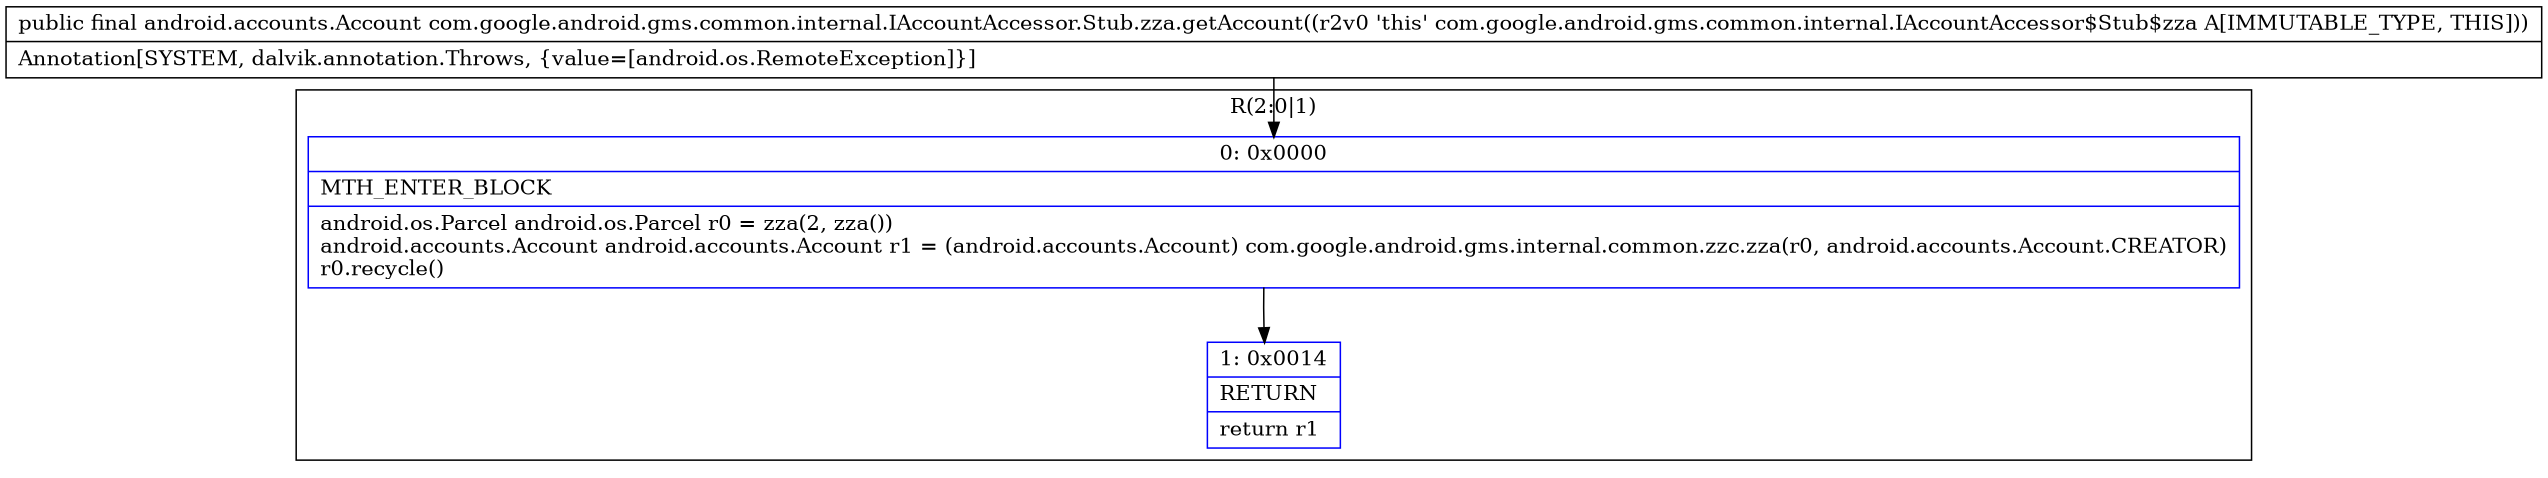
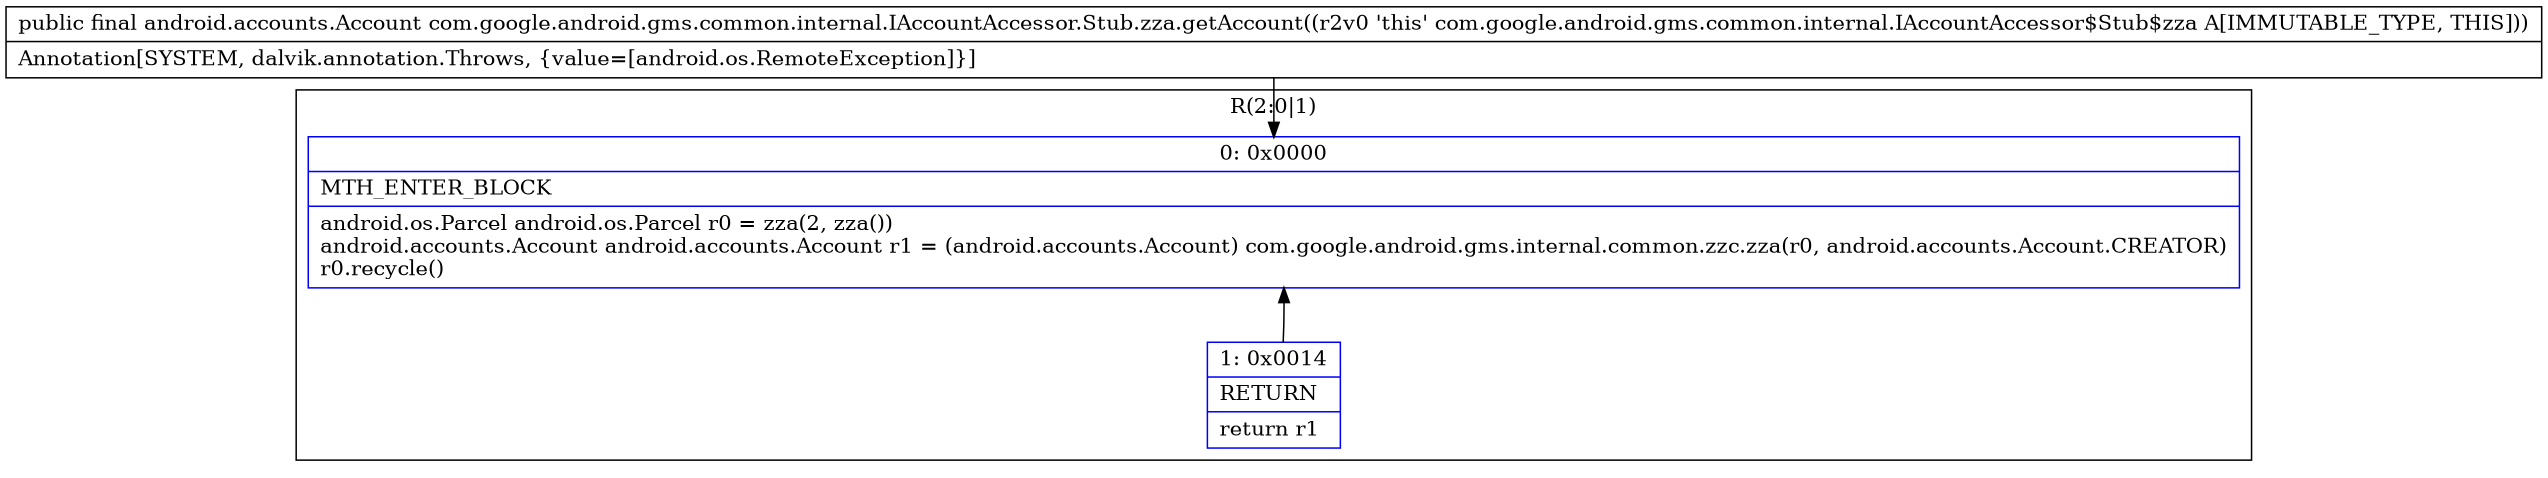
edge "0: 0x0000" -> "1: 0x0014": reversed
